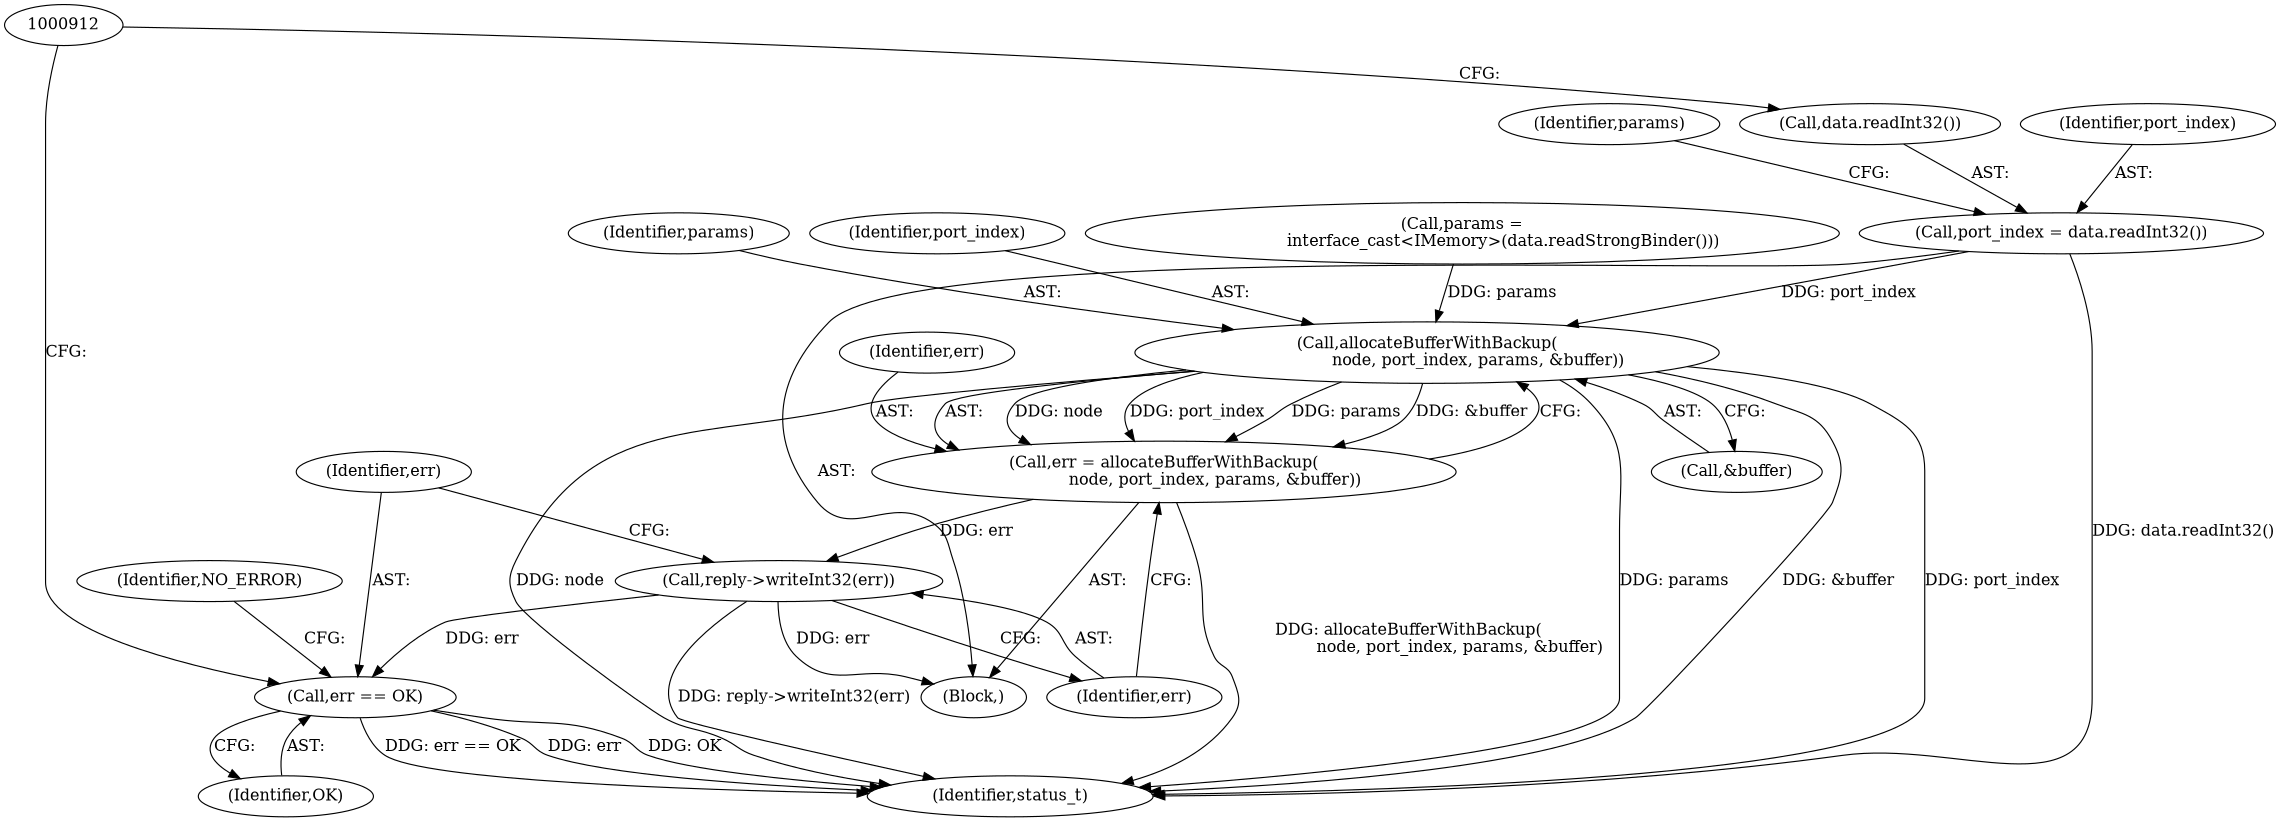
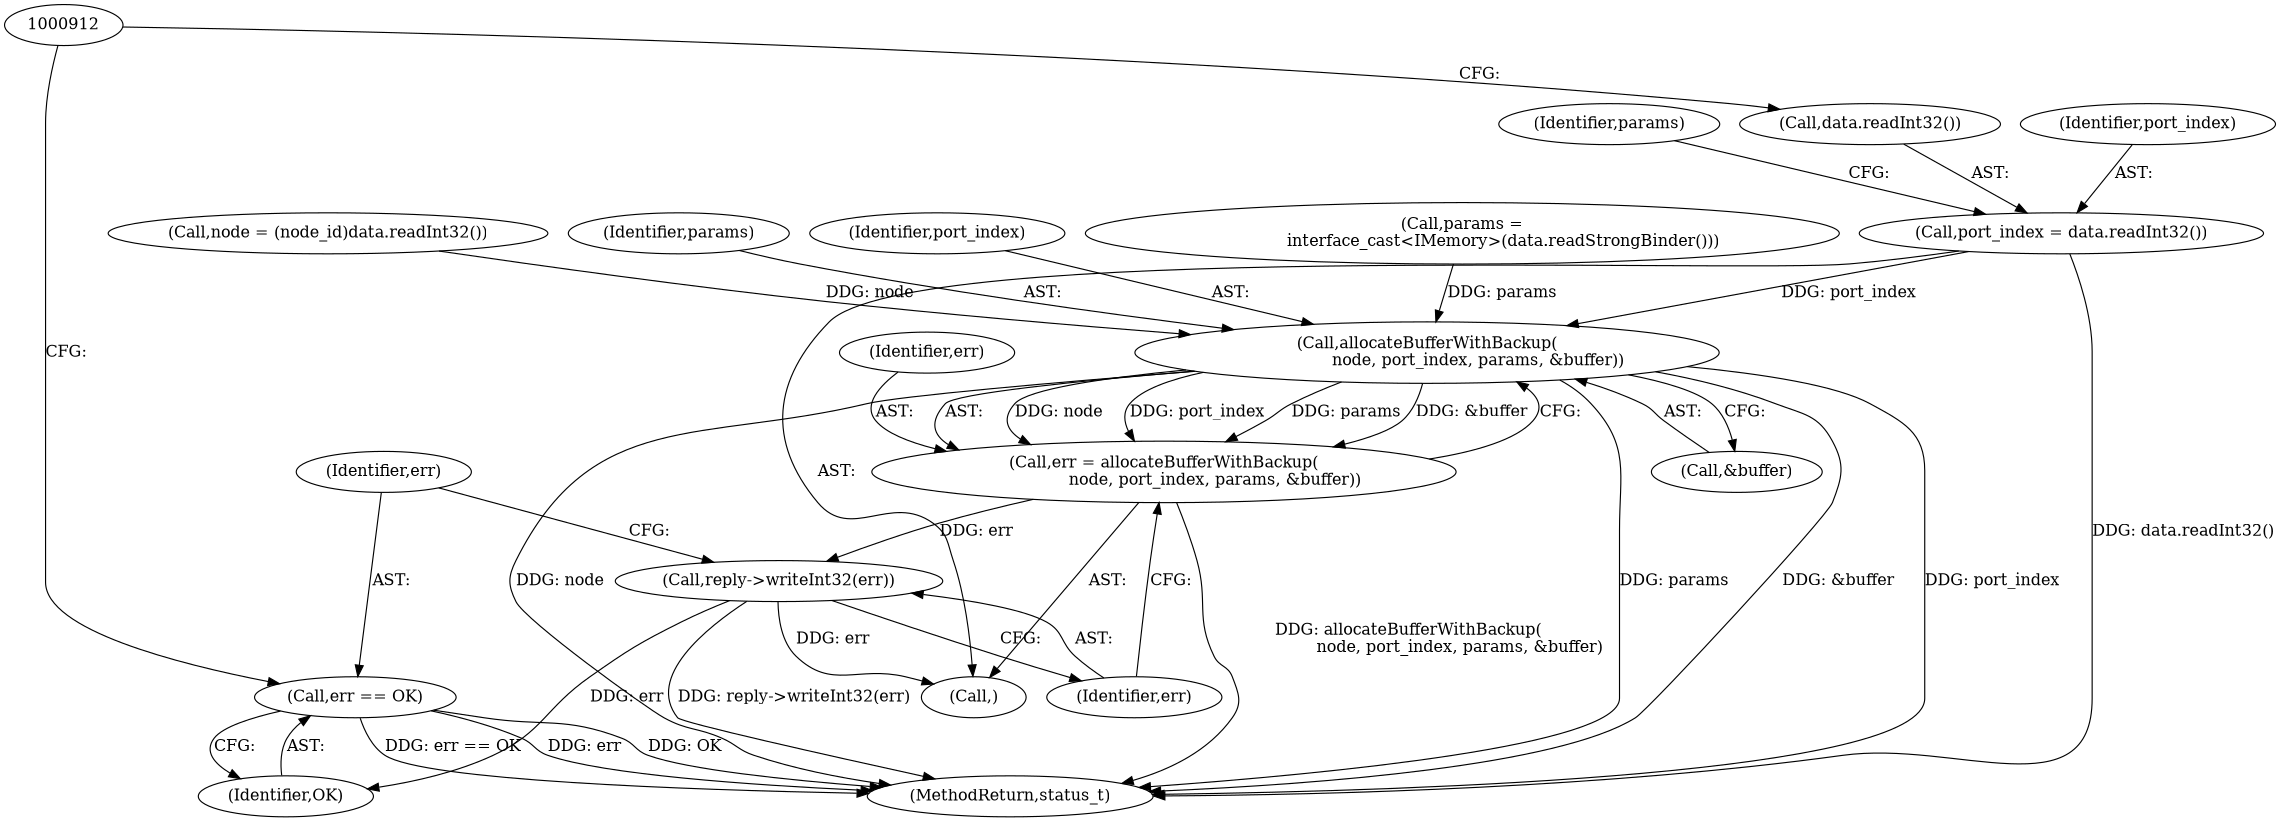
node "(Call,node = (node_id)data.readInt32())": added
node "(Identifier,NO_ERROR)": removed
edge "(Call,reply->writeInt32(err))" -> "(Call,err == OK)": now "(Call,reply->writeInt32(err))" -> "(Identifier,OK)"
node "(Block,)": label "(Block,)" -> "(Call,)"
node "(Identifier,status_t)": label "(Identifier,status_t)" -> "(MethodReturn,status_t)"
